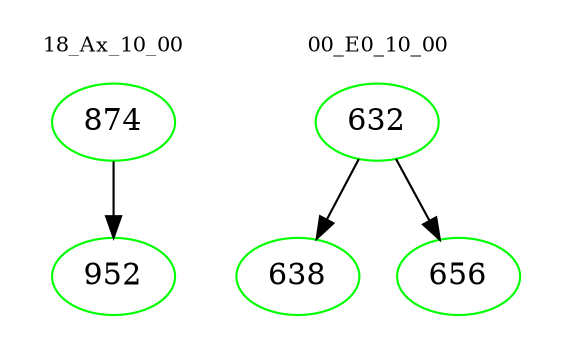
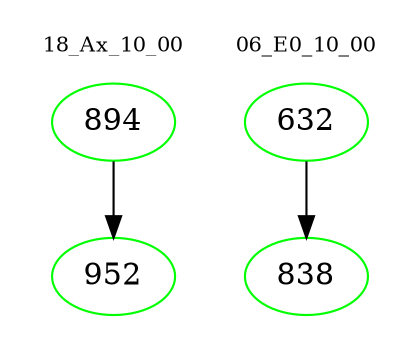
cluster "00_E0_10_00": label "00_E0_10_00" -> "06_E0_10_00"
node "874": label "874" -> "894"
node "638": label "638" -> "838"
node "656": removed
